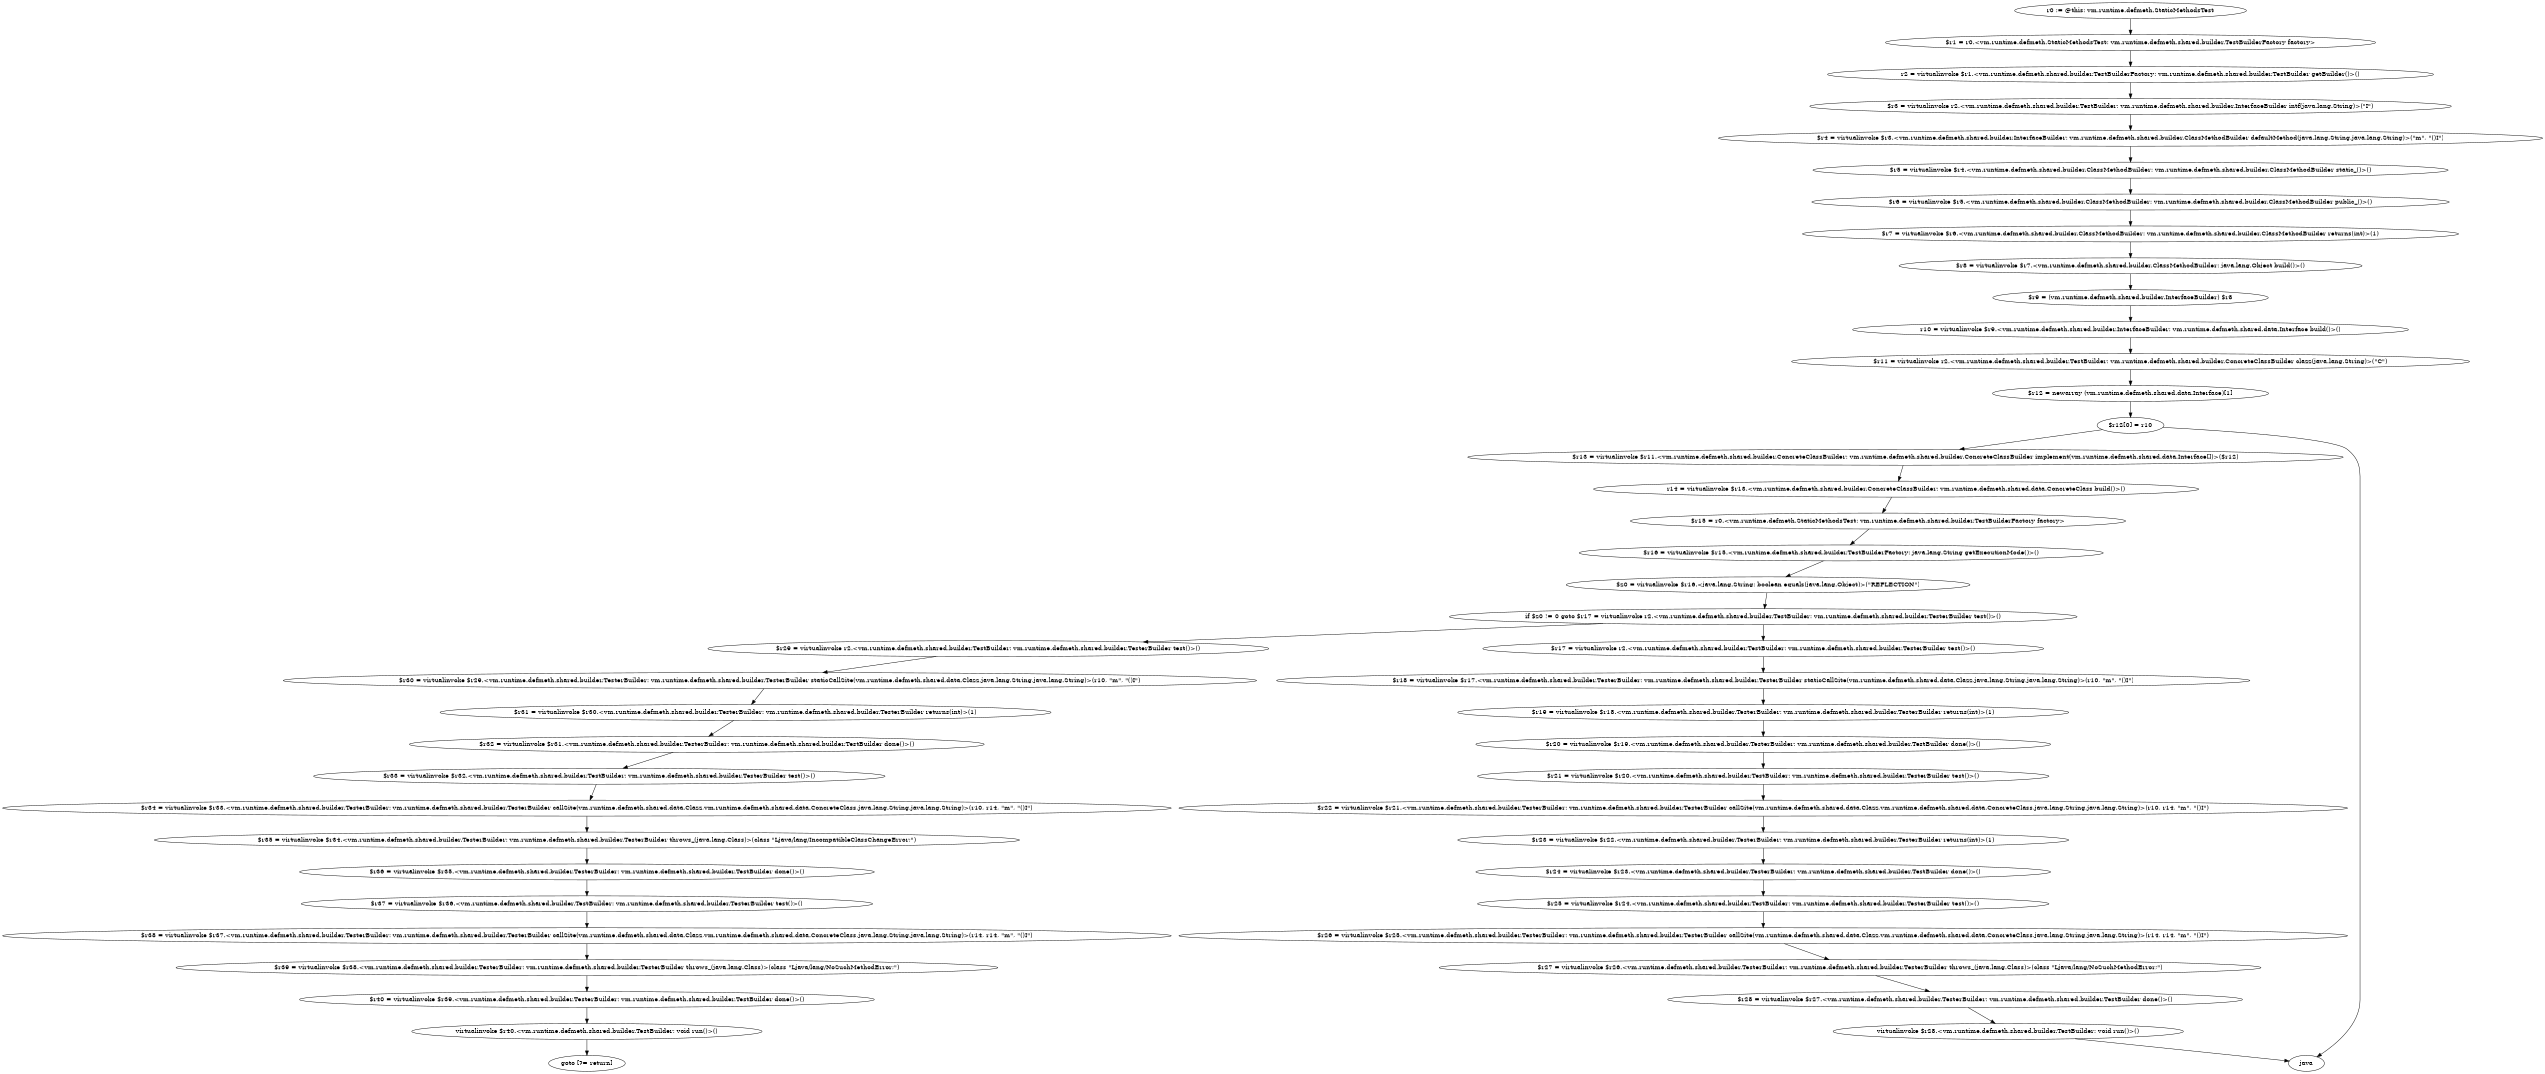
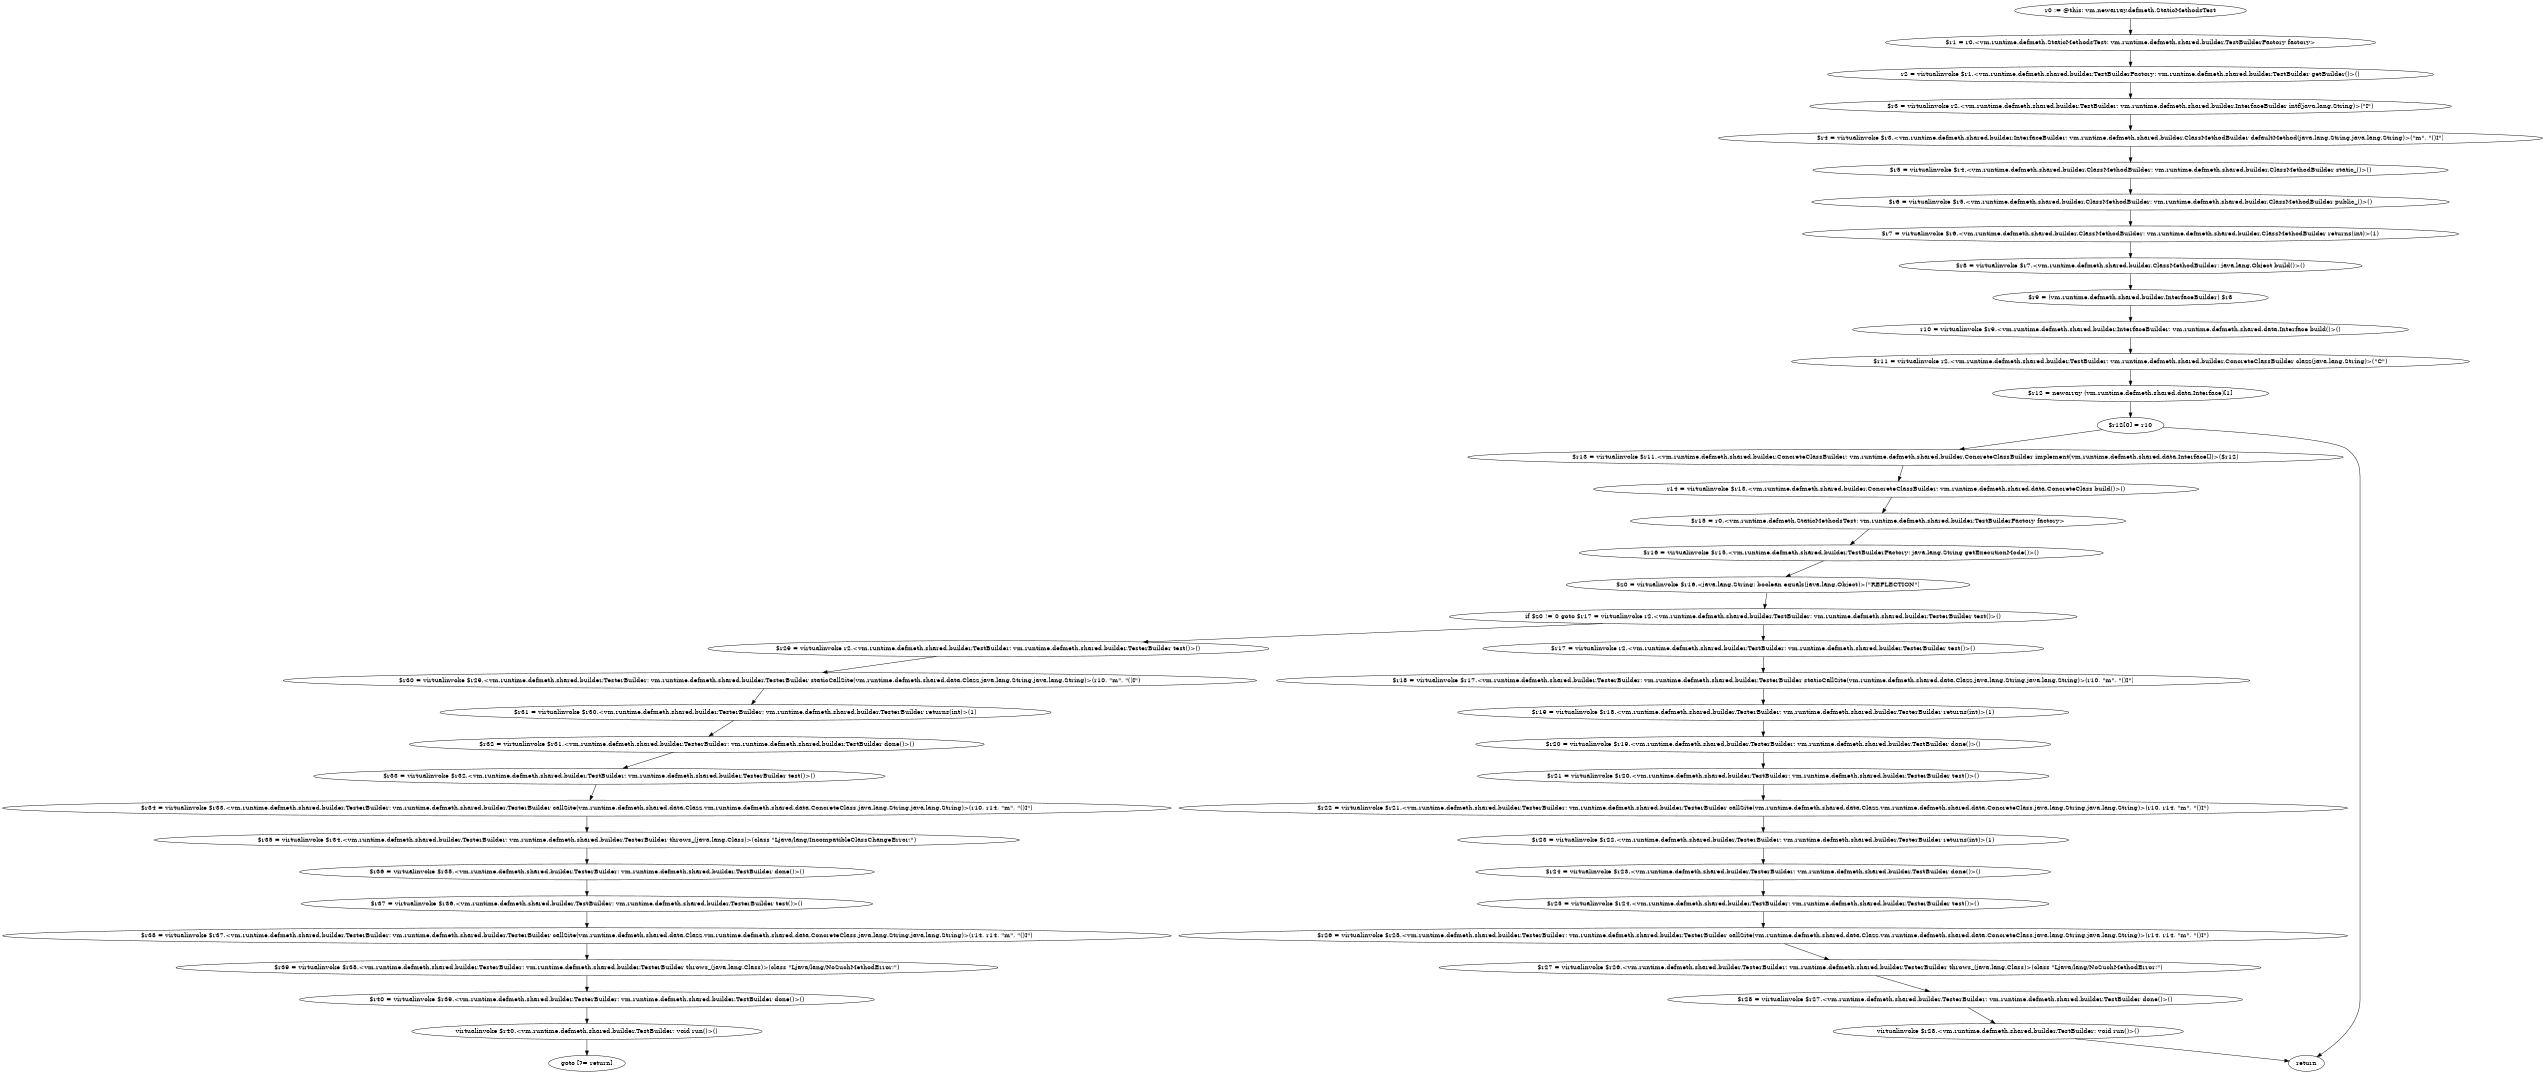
node "r0 := @this: vm.runtime.defmeth.StaticMethodsTest": label "r0 := @this: vm.runtime.defmeth.StaticMethodsTest" -> "r0 := @this: vm.newarray.defmeth.StaticMethodsTest"
node "java": label "java" -> "return"
